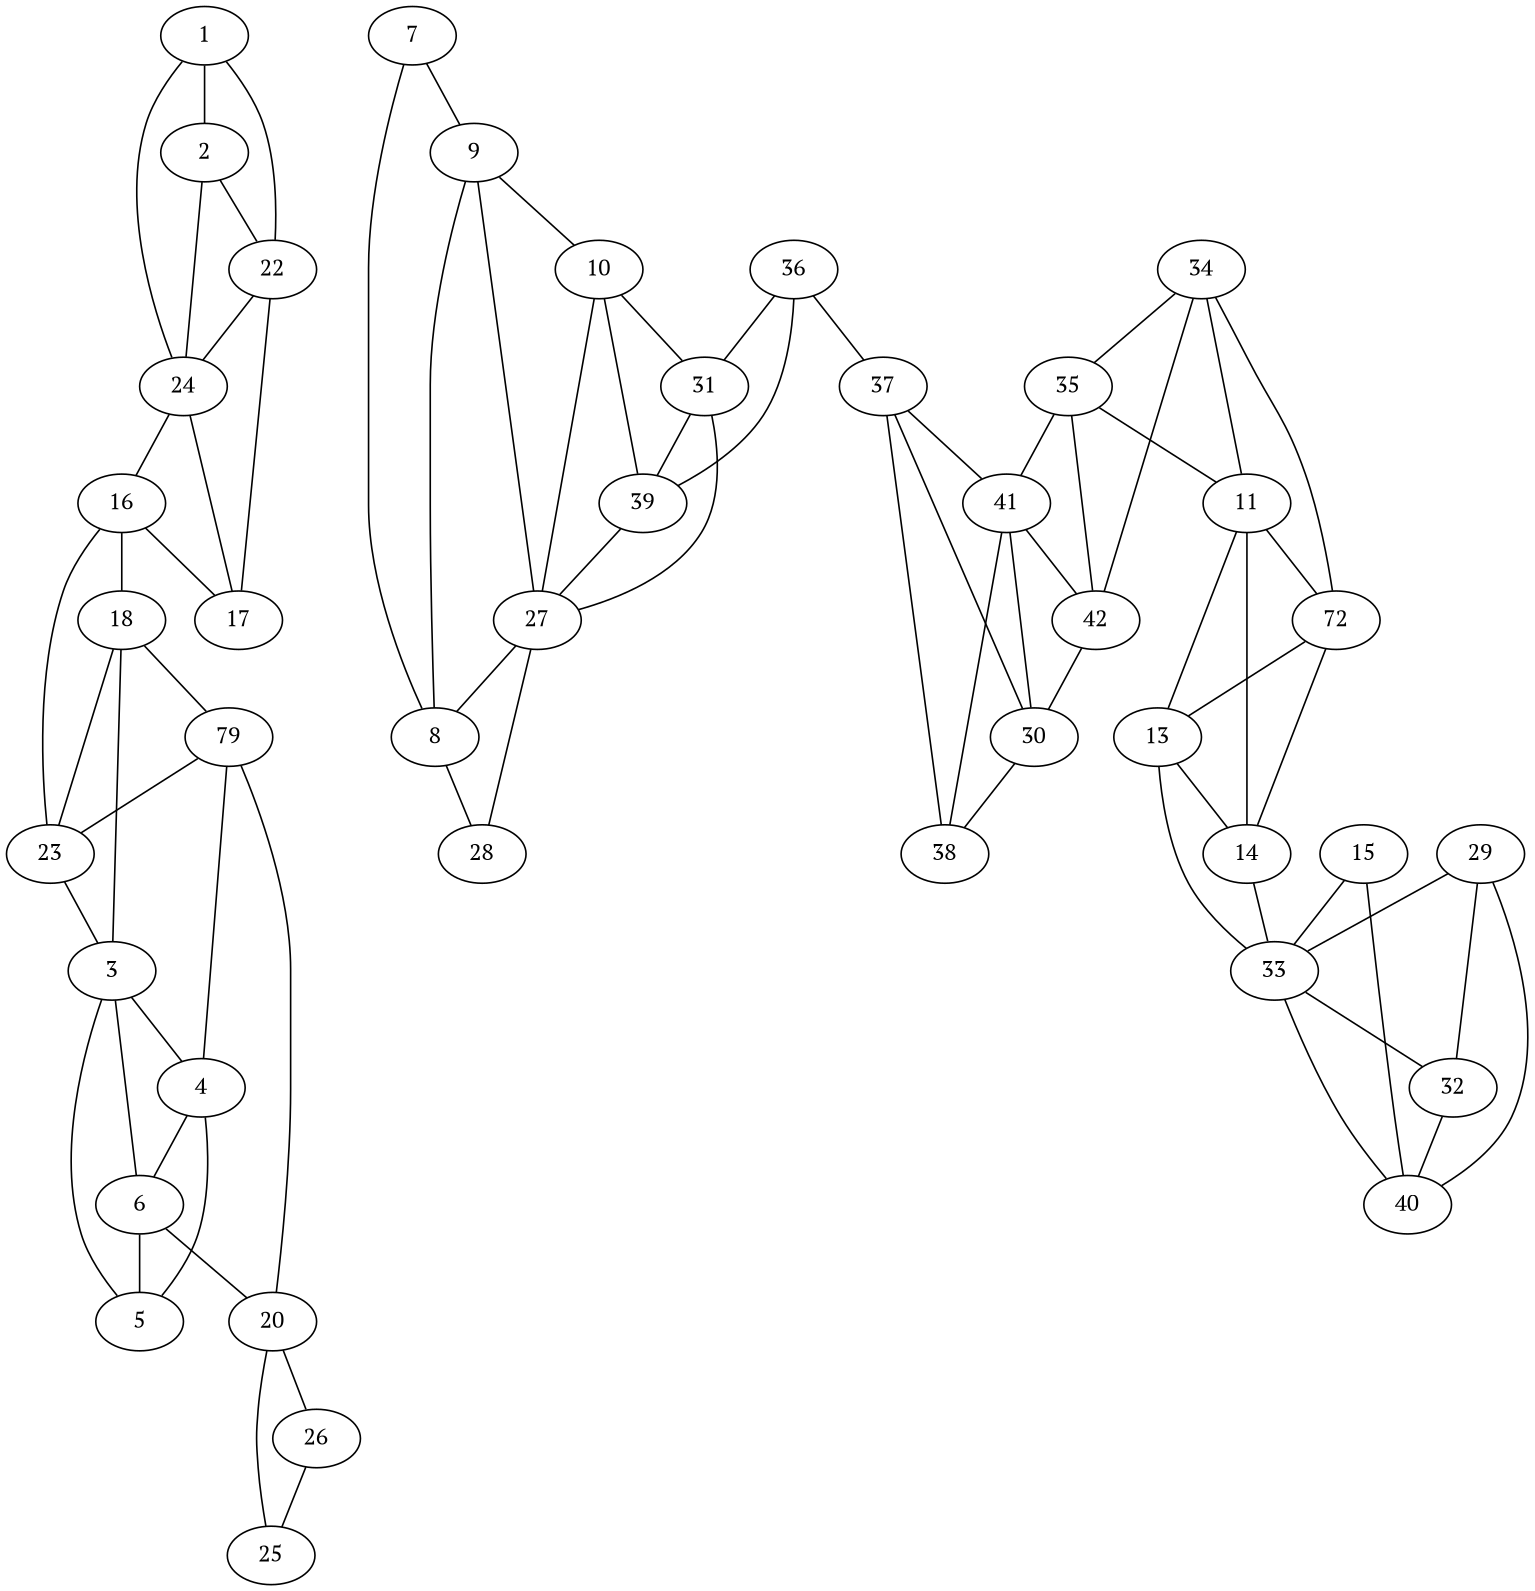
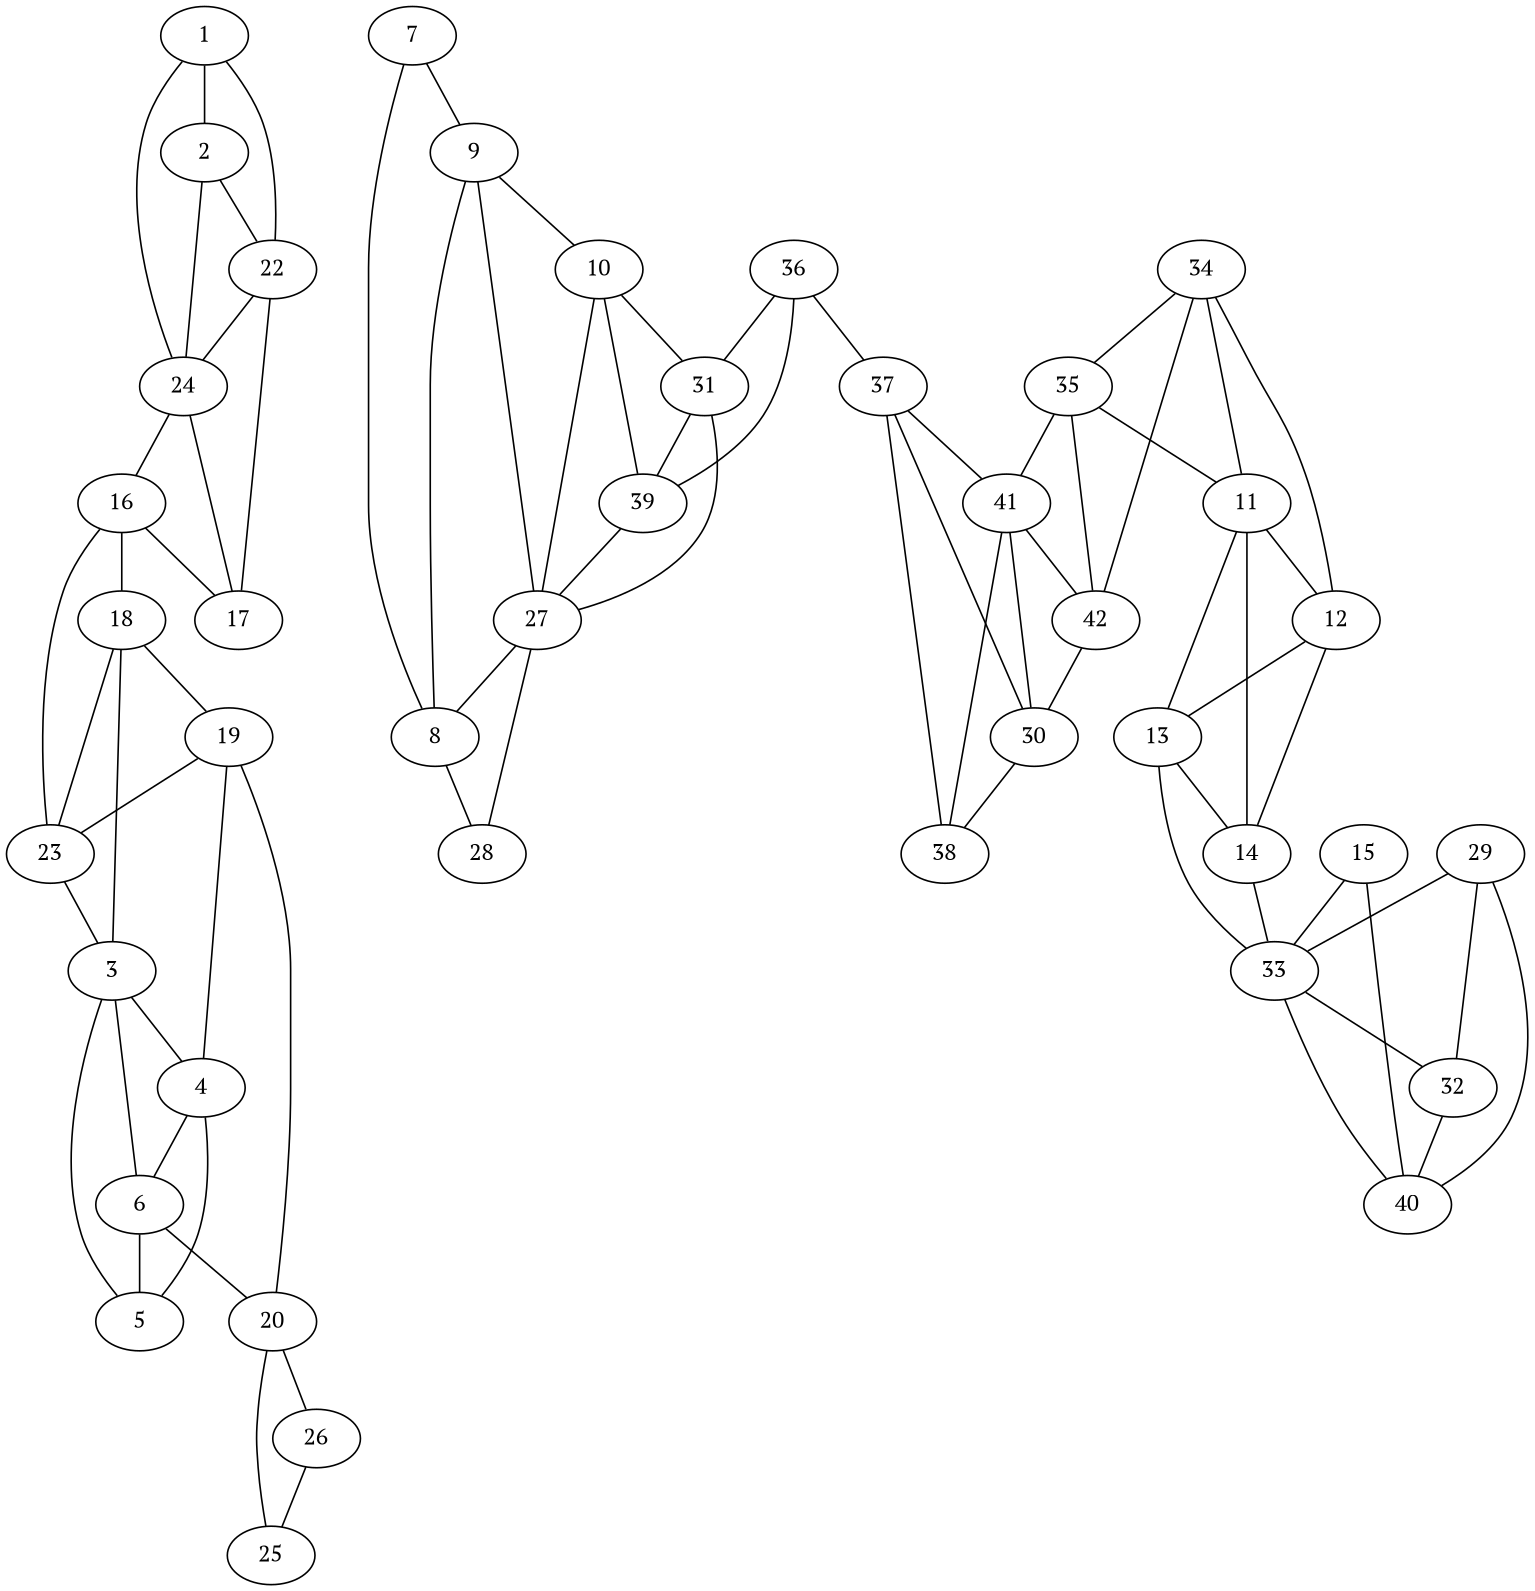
node "72": label "72" -> "12"
node "79": label "79" -> "19"
